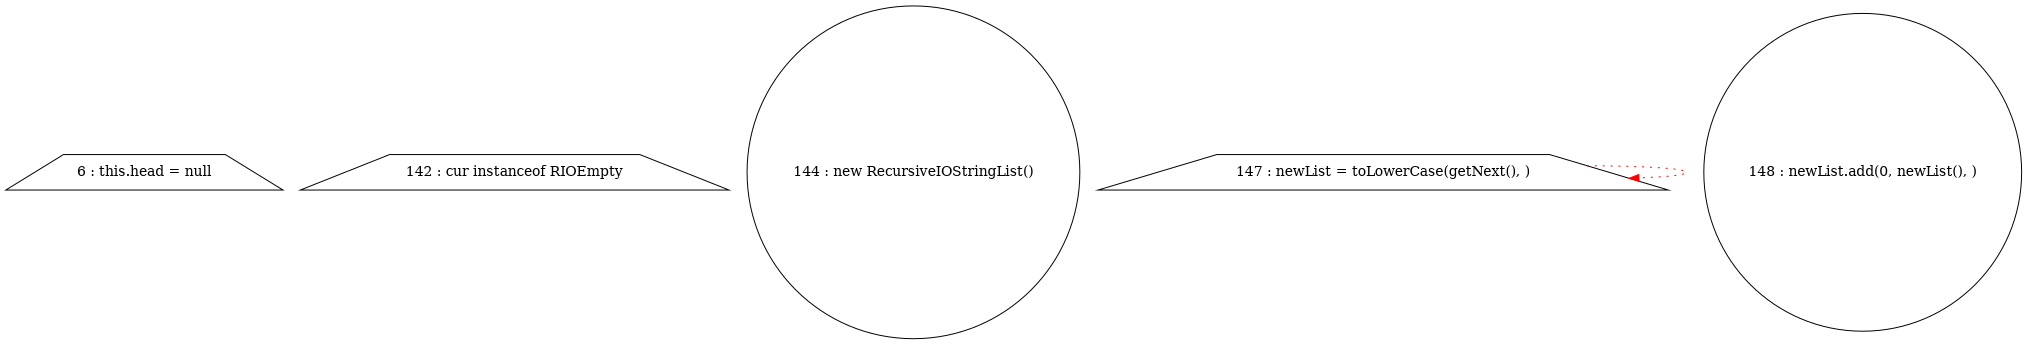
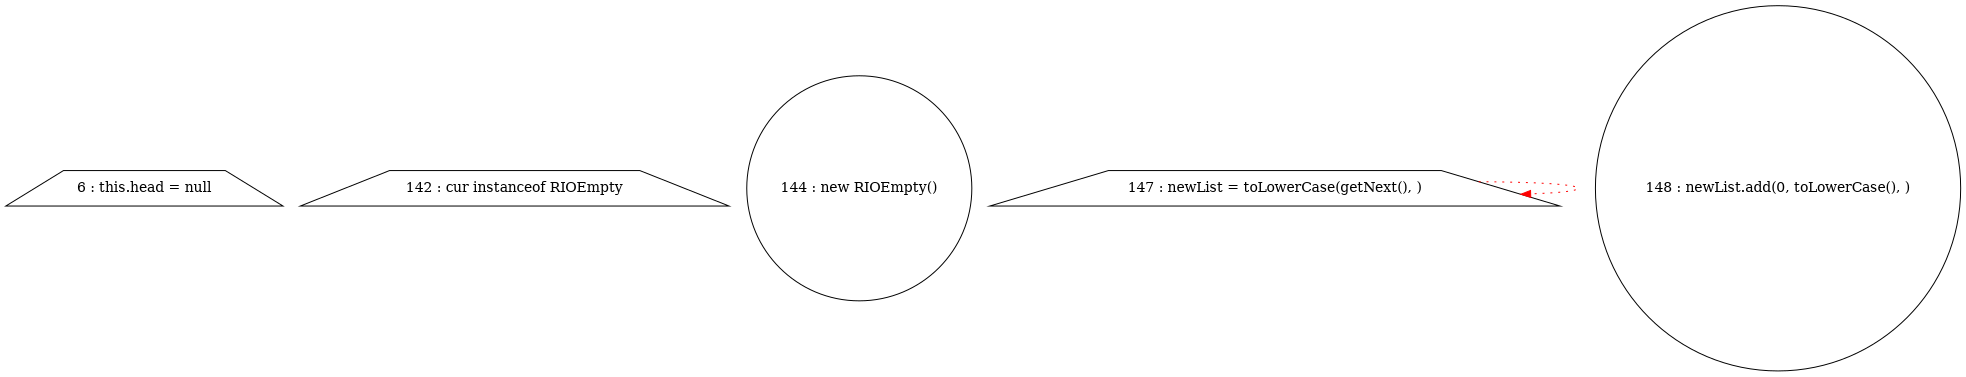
node "144 : new RecursiveIOStringList()": label "144 : new RecursiveIOStringList()" -> "144 : new RIOEmpty()"
node "148 : newList.add(0, newList(), )": label "148 : newList.add(0, newList(), )" -> "148 : newList.add(0, toLowerCase(), )"
